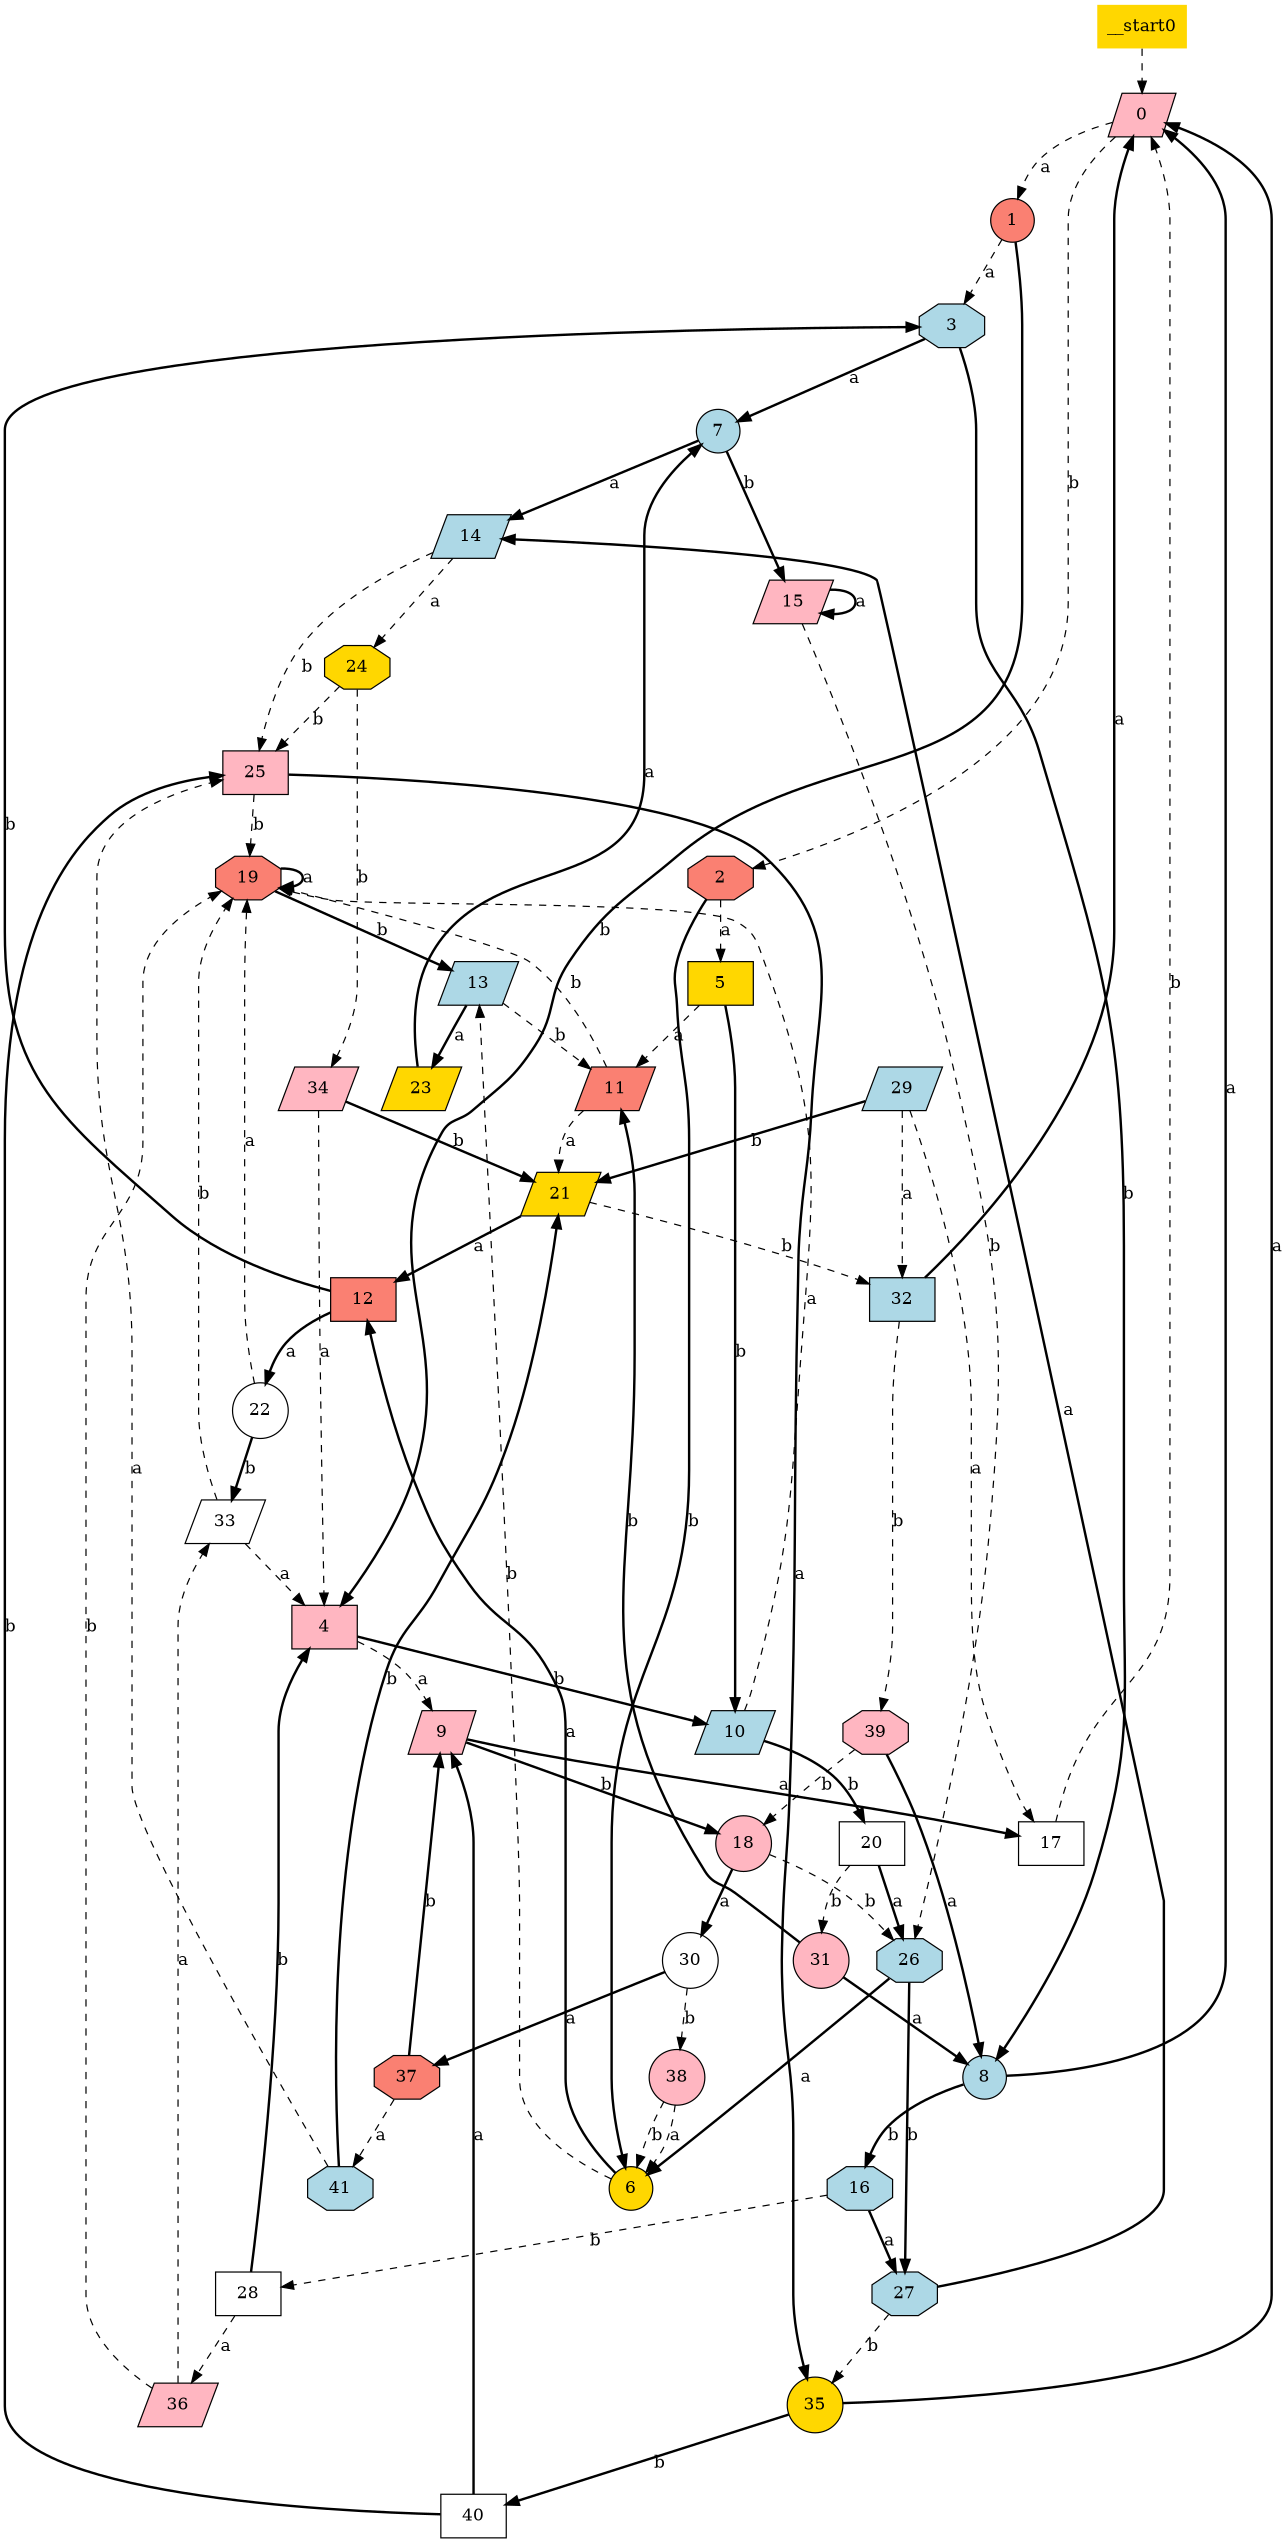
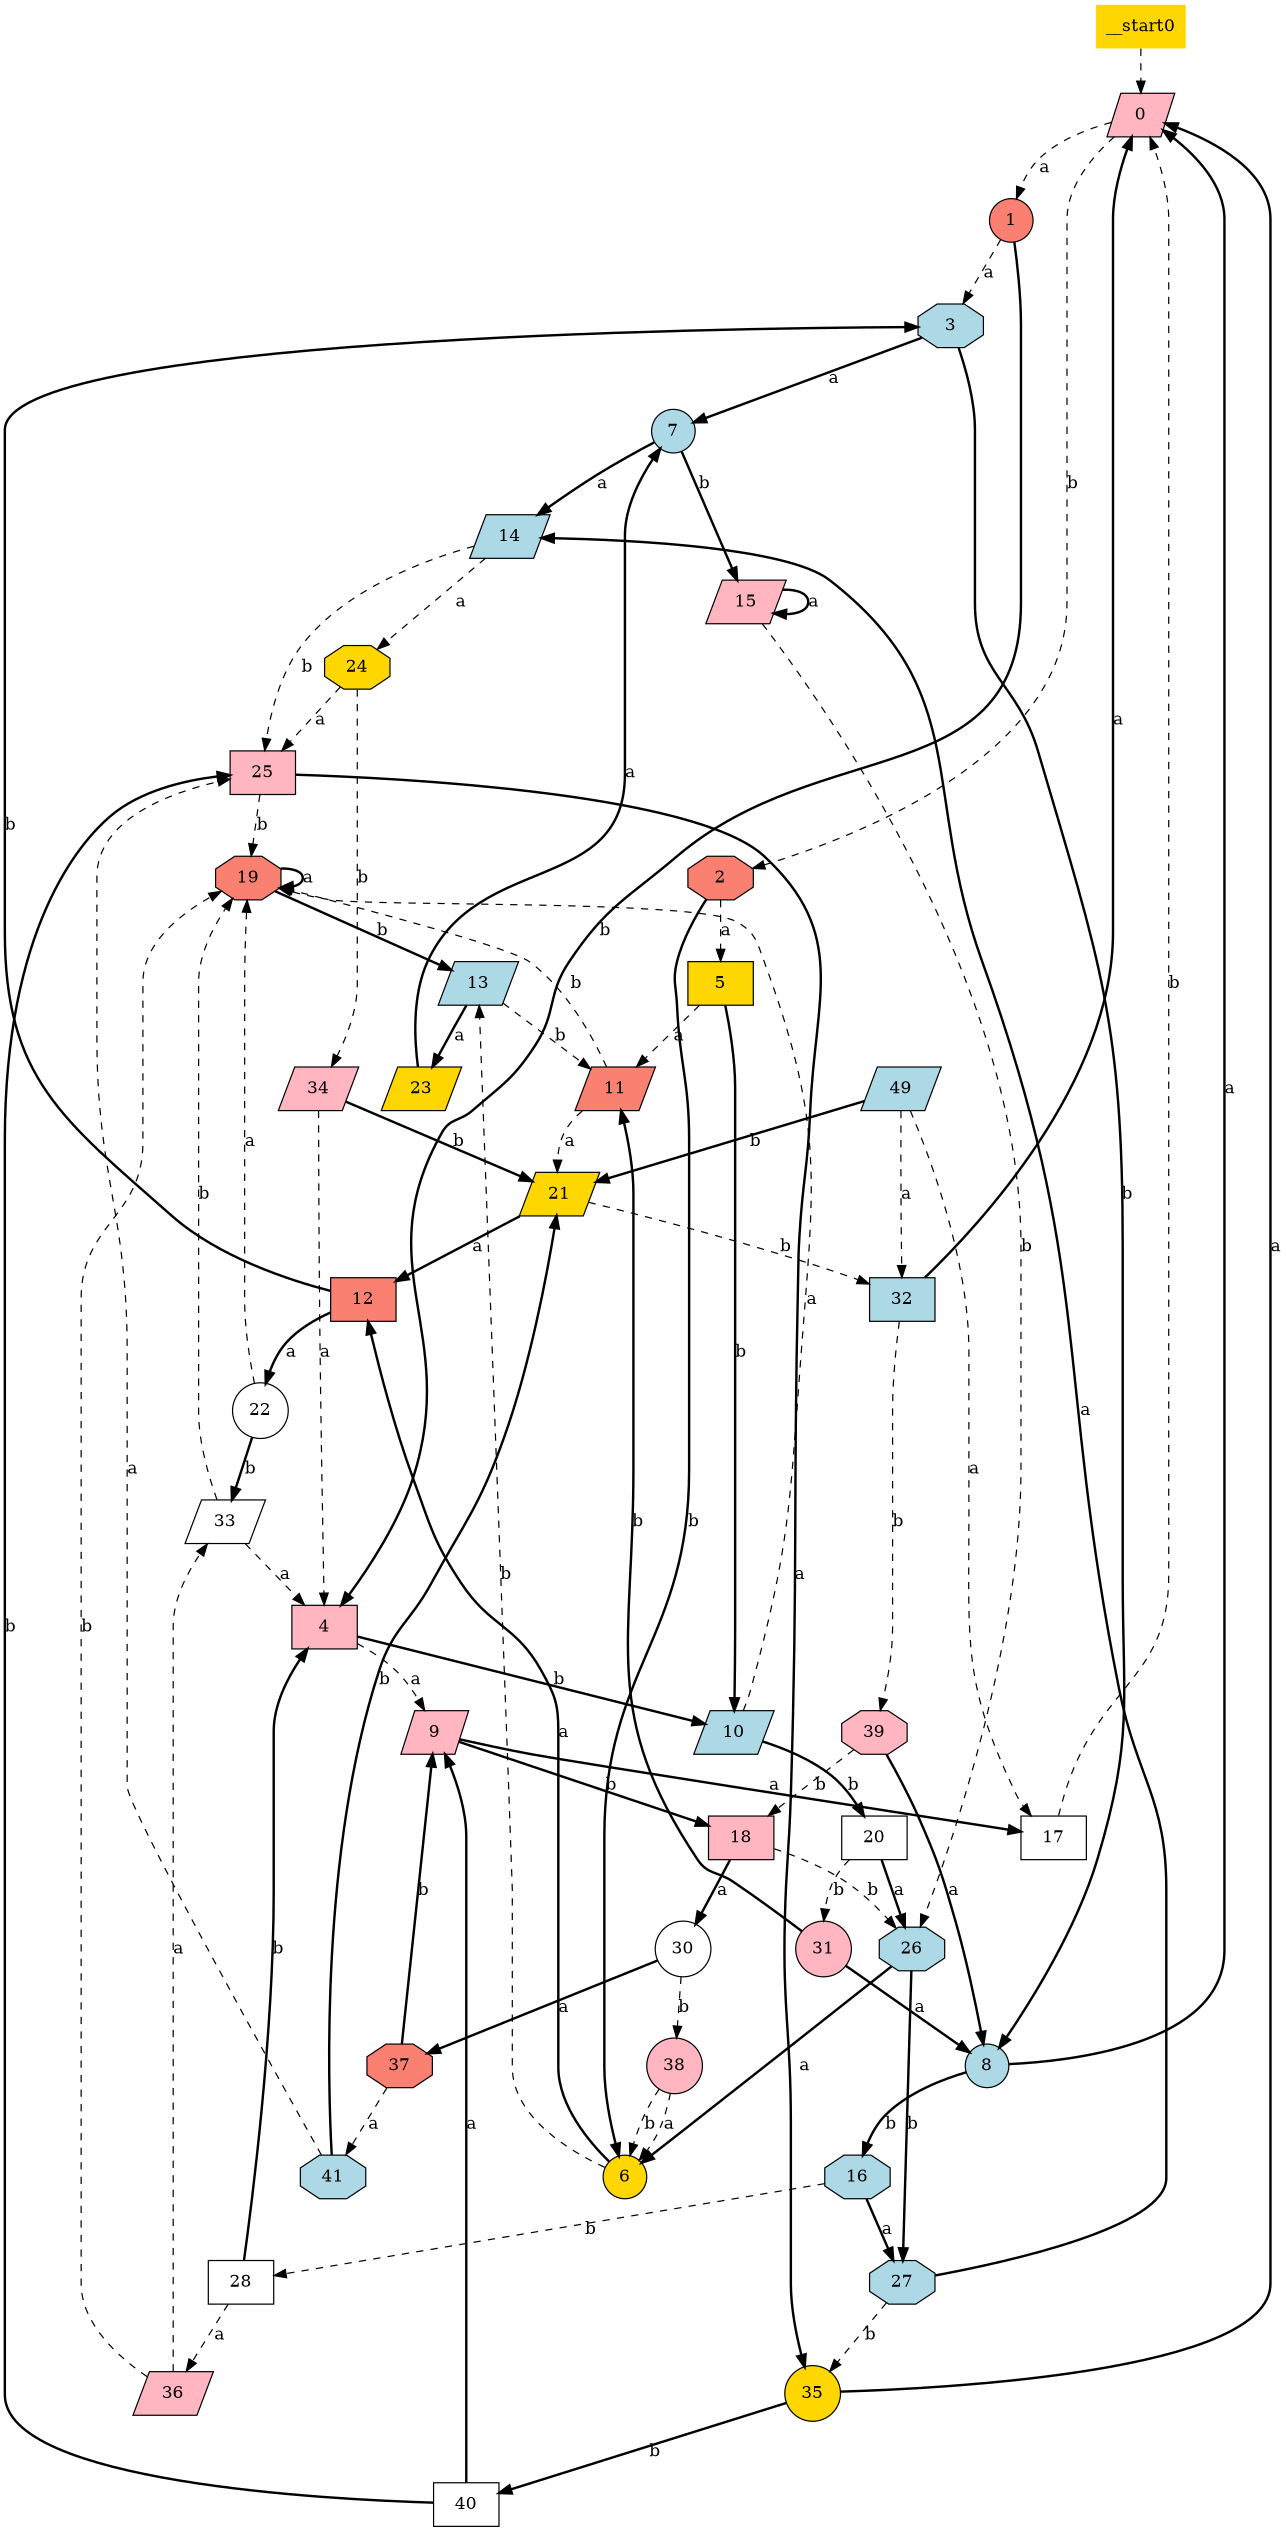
edge "24" -> "25": label "b" -> "a"
node "29": label "29" -> "49"
node "18": shape circle -> box
